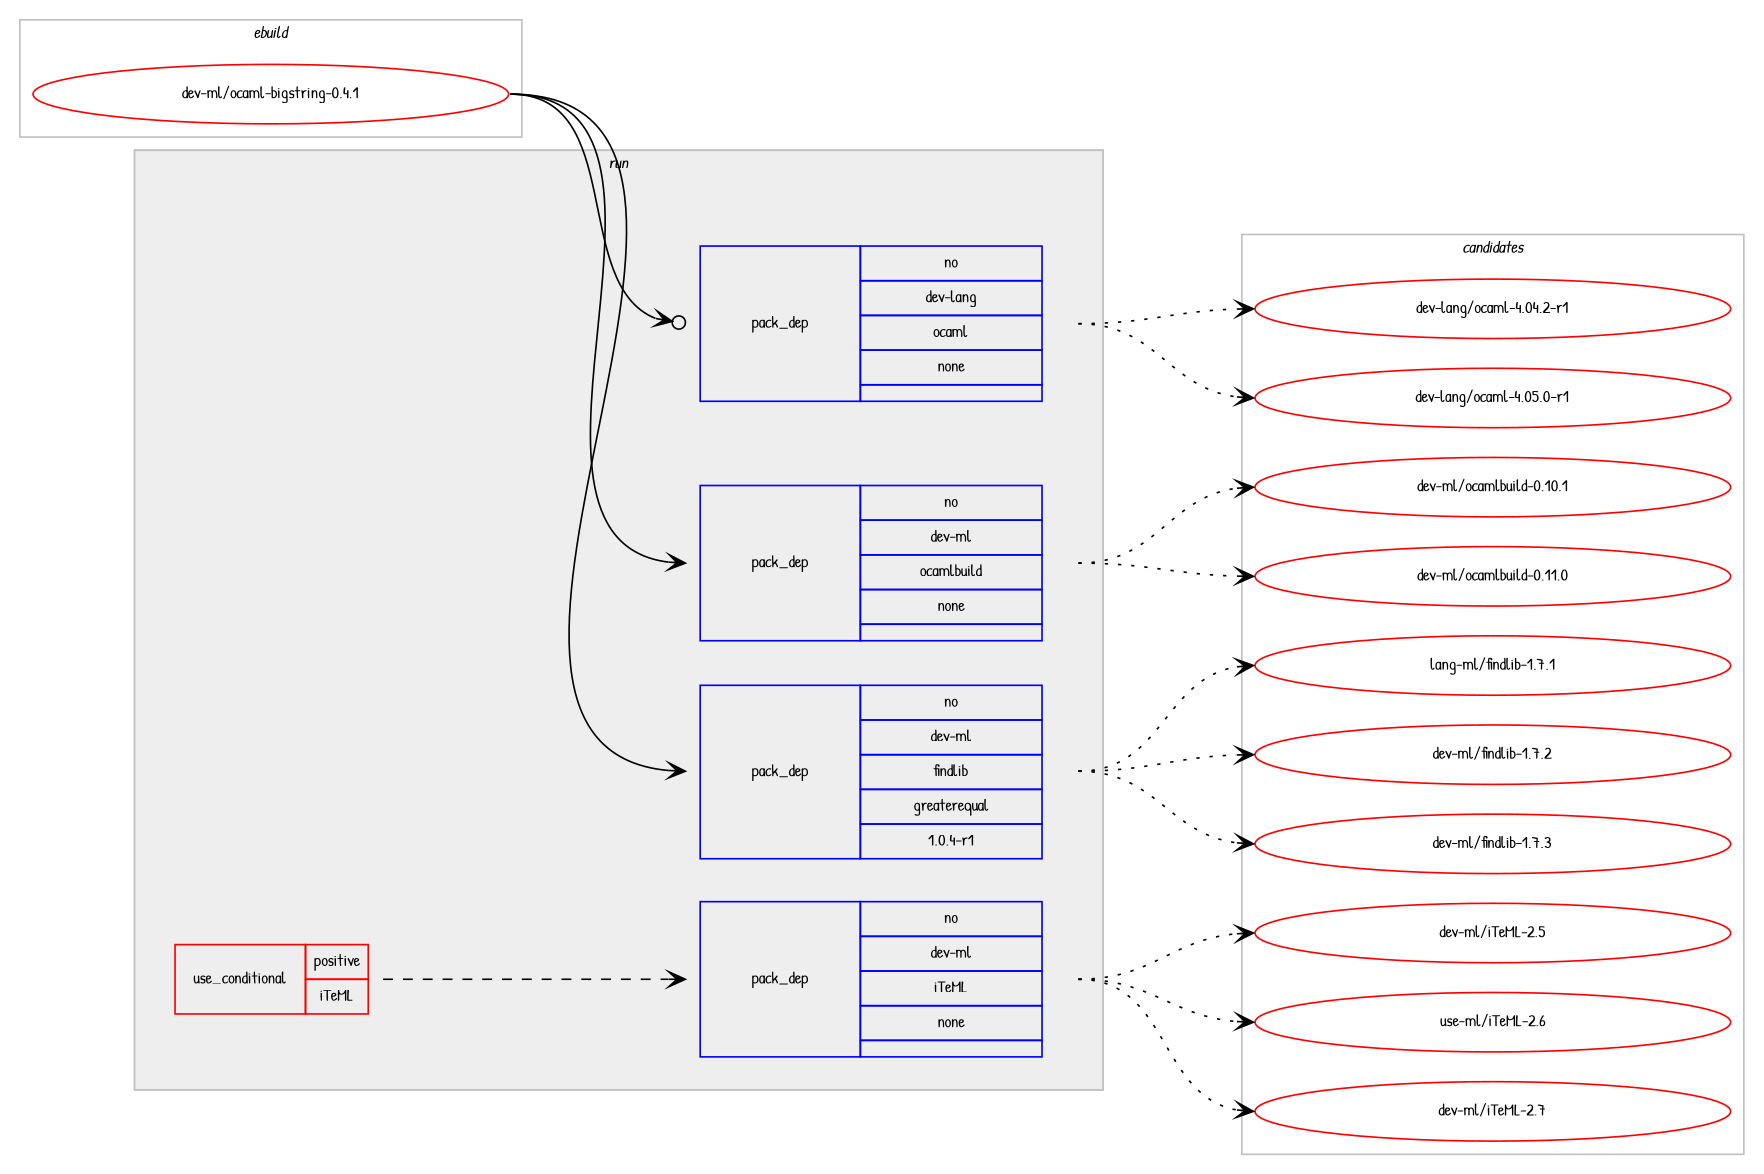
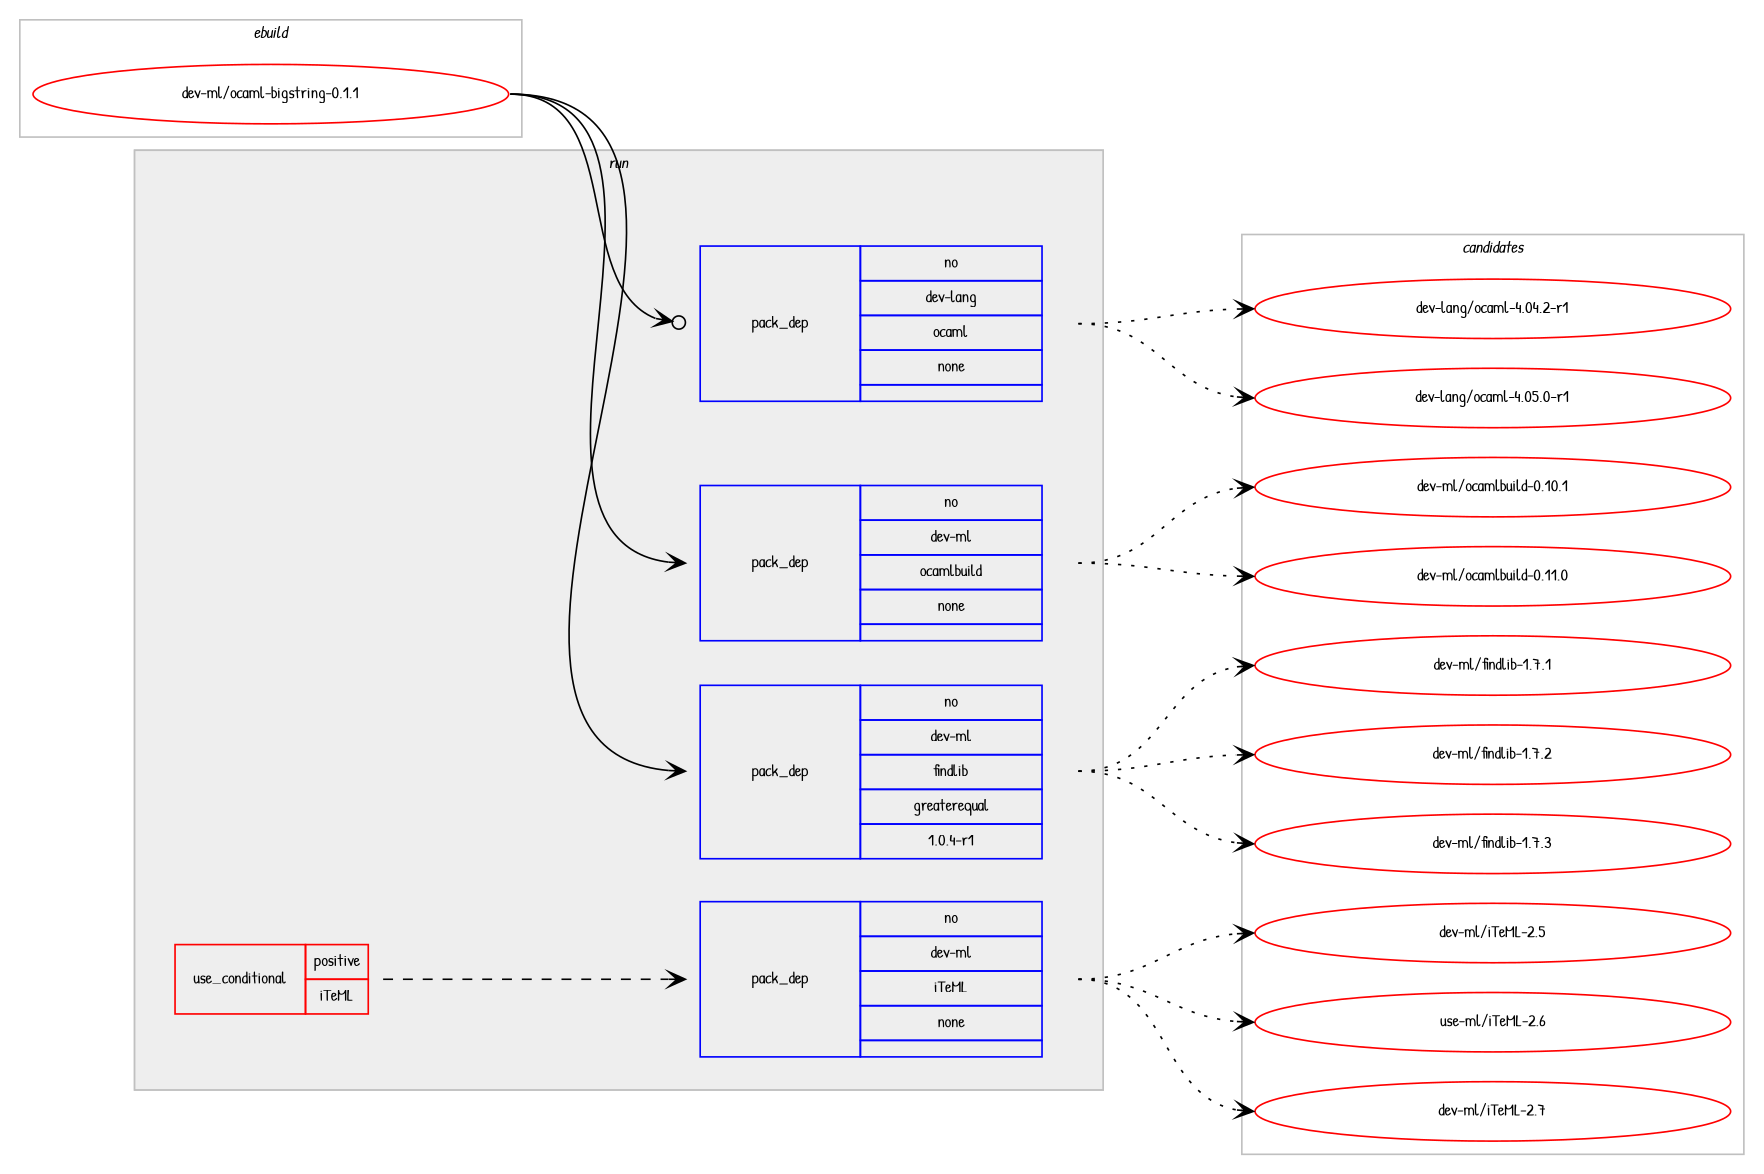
node "dev-ml/ocaml-bigstring-0.4.1": label "dev-ml/ocaml-bigstring-0.4.1" -> "dev-ml/ocaml-bigstring-0.1.1"
node "lang-ml/findlib-1.7.1": label "lang-ml/findlib-1.7.1" -> "dev-ml/findlib-1.7.1"
